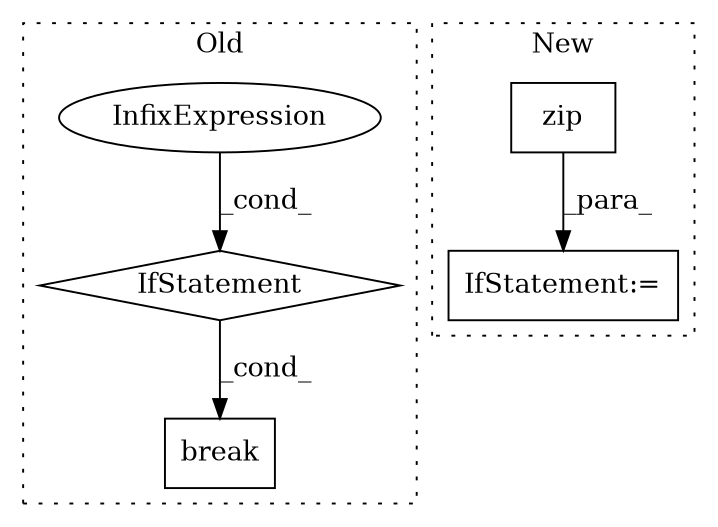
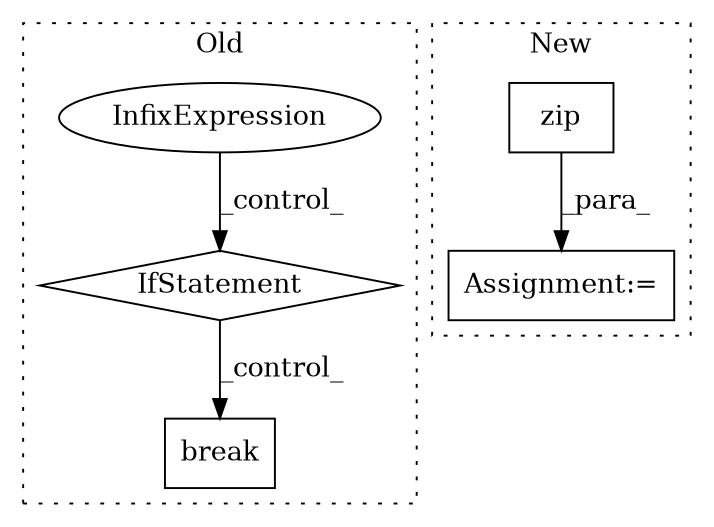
edge "InfixExpression" -> "IfStatement": label "_cond_" -> "_control_"
node "IfStatement:=": label "IfStatement:=" -> "Assignment:="
edge "IfStatement" -> "break": label "_cond_" -> "_control_"
